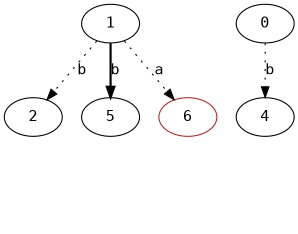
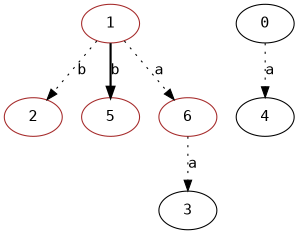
node "1": color black -> brown
edge "0" -> "4": label "b" -> "a"
node "2": color black -> brown
node "5": color black -> brown
node "3": added
